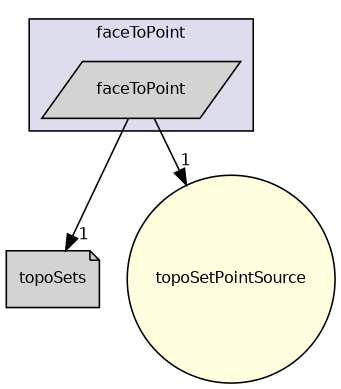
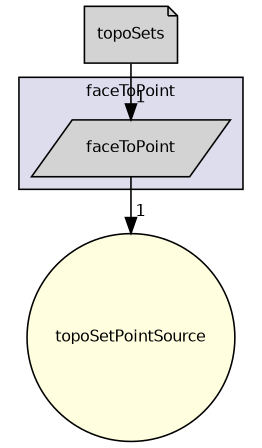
edge "faceToPoint" -> "topoSets": reversed
